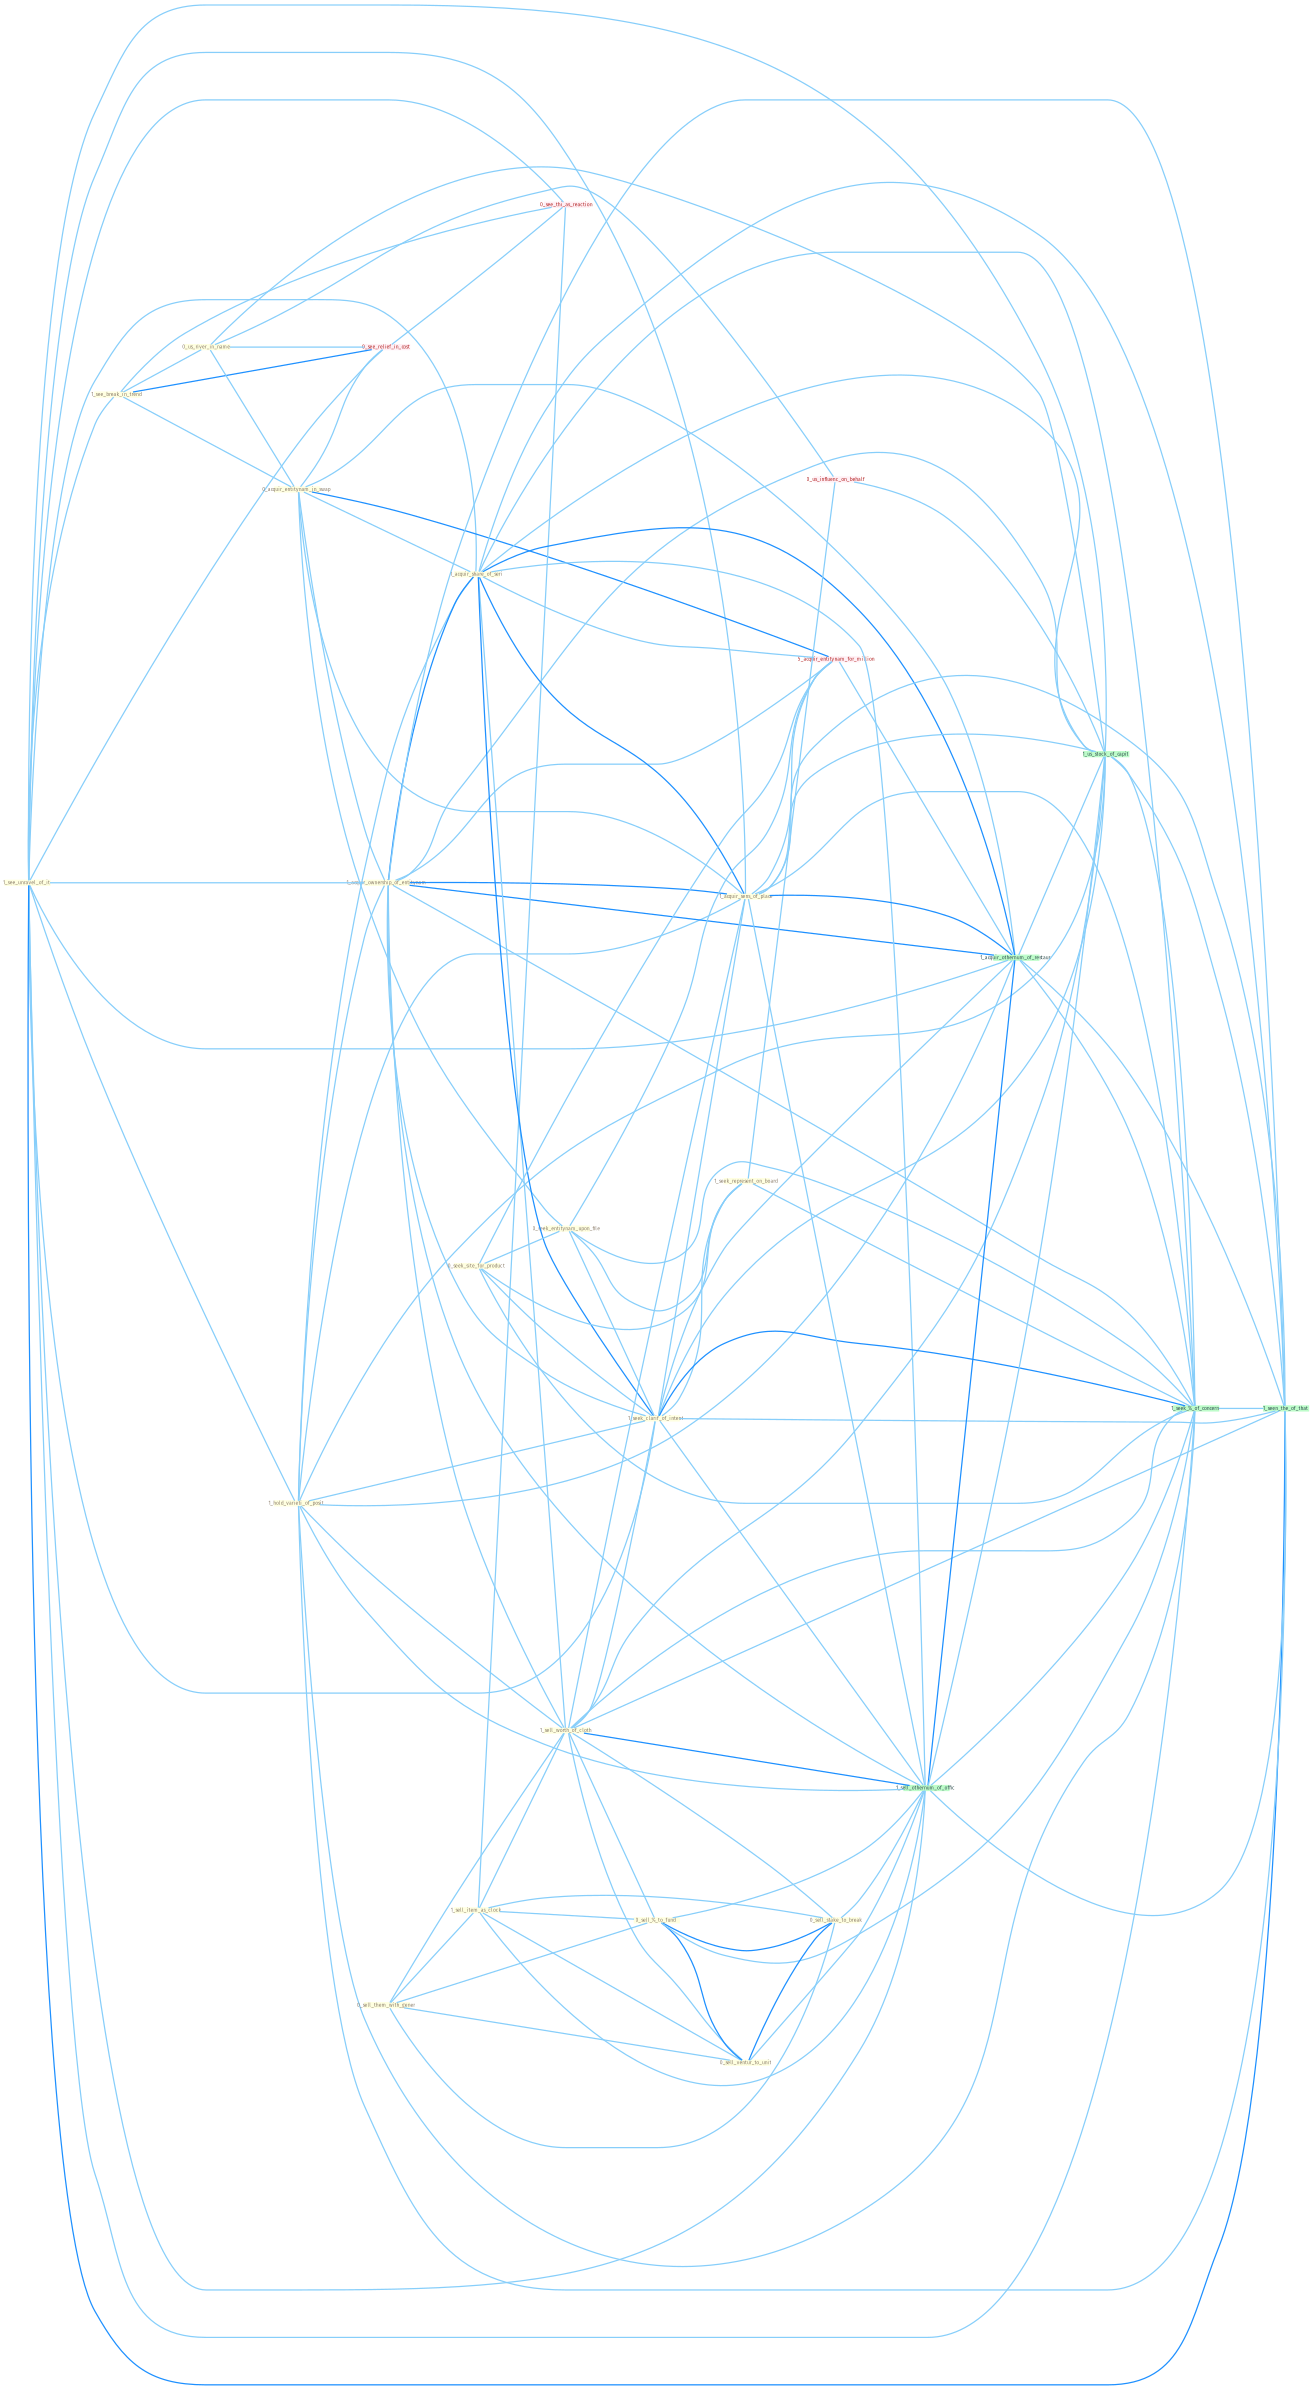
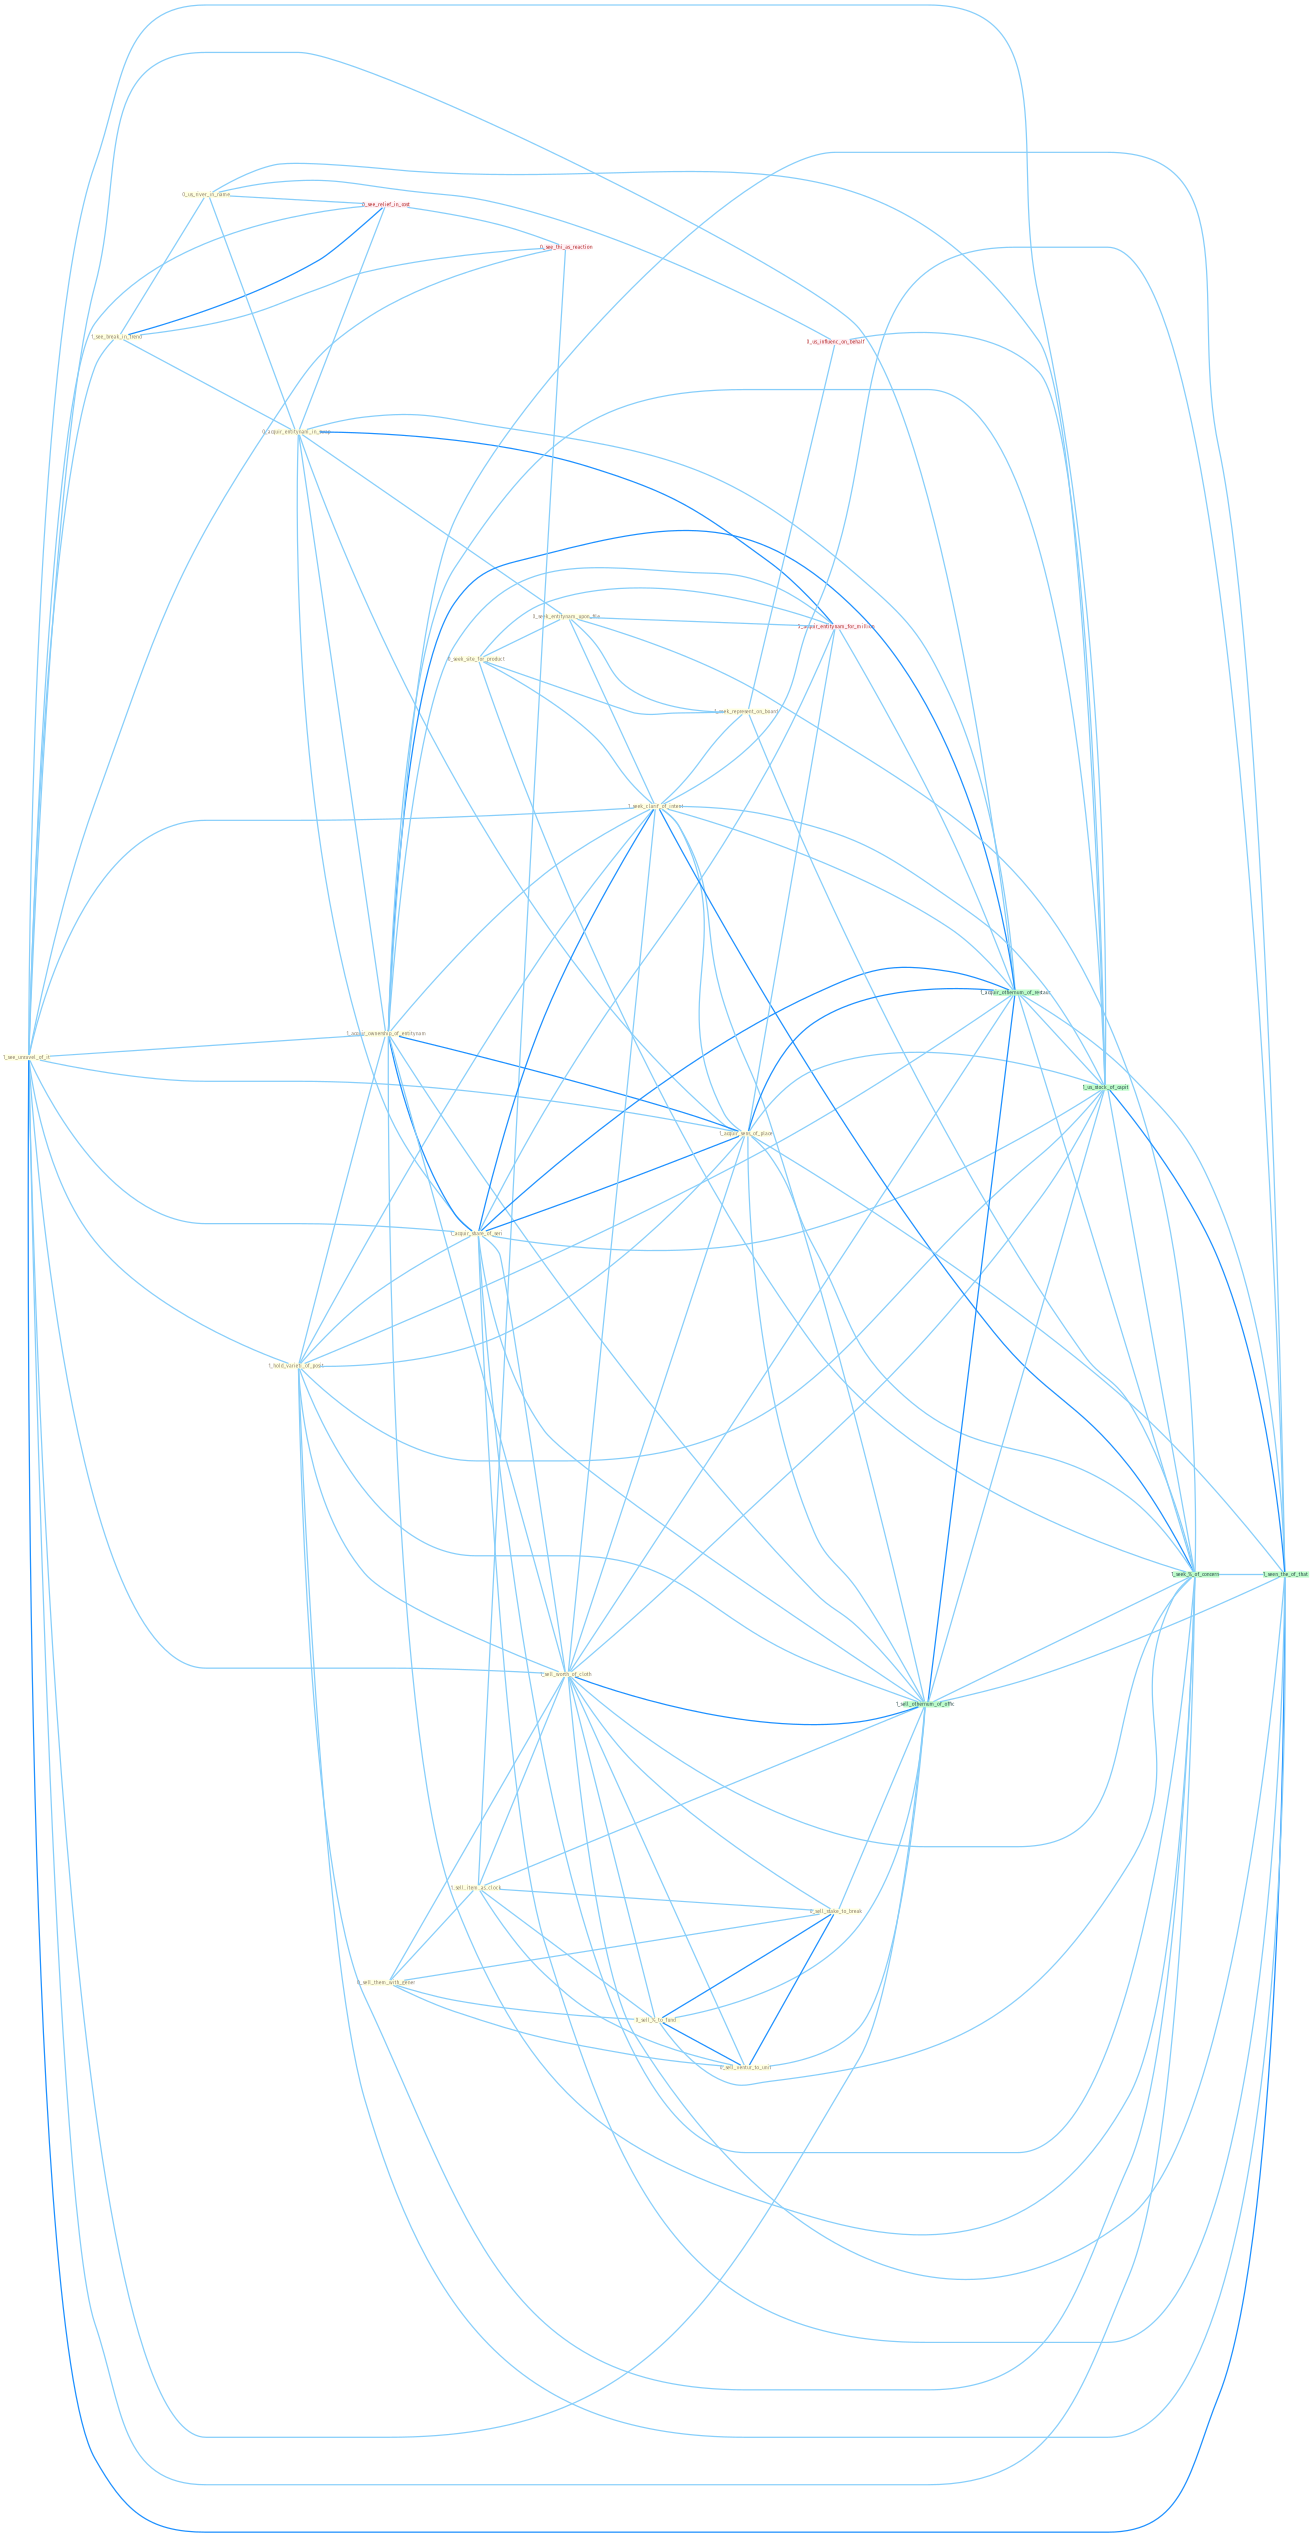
edge "1_us_stock_of_capit" -- "1_seen_the_of_that": color #87cefa -> #1e90ff
edge "1_acquir_othernum_of_restaur" -- "1_sell_worth_of_cloth": added
edge "1_see_unravel_of_it" -- "1_sell_worth_of_cloth": added
